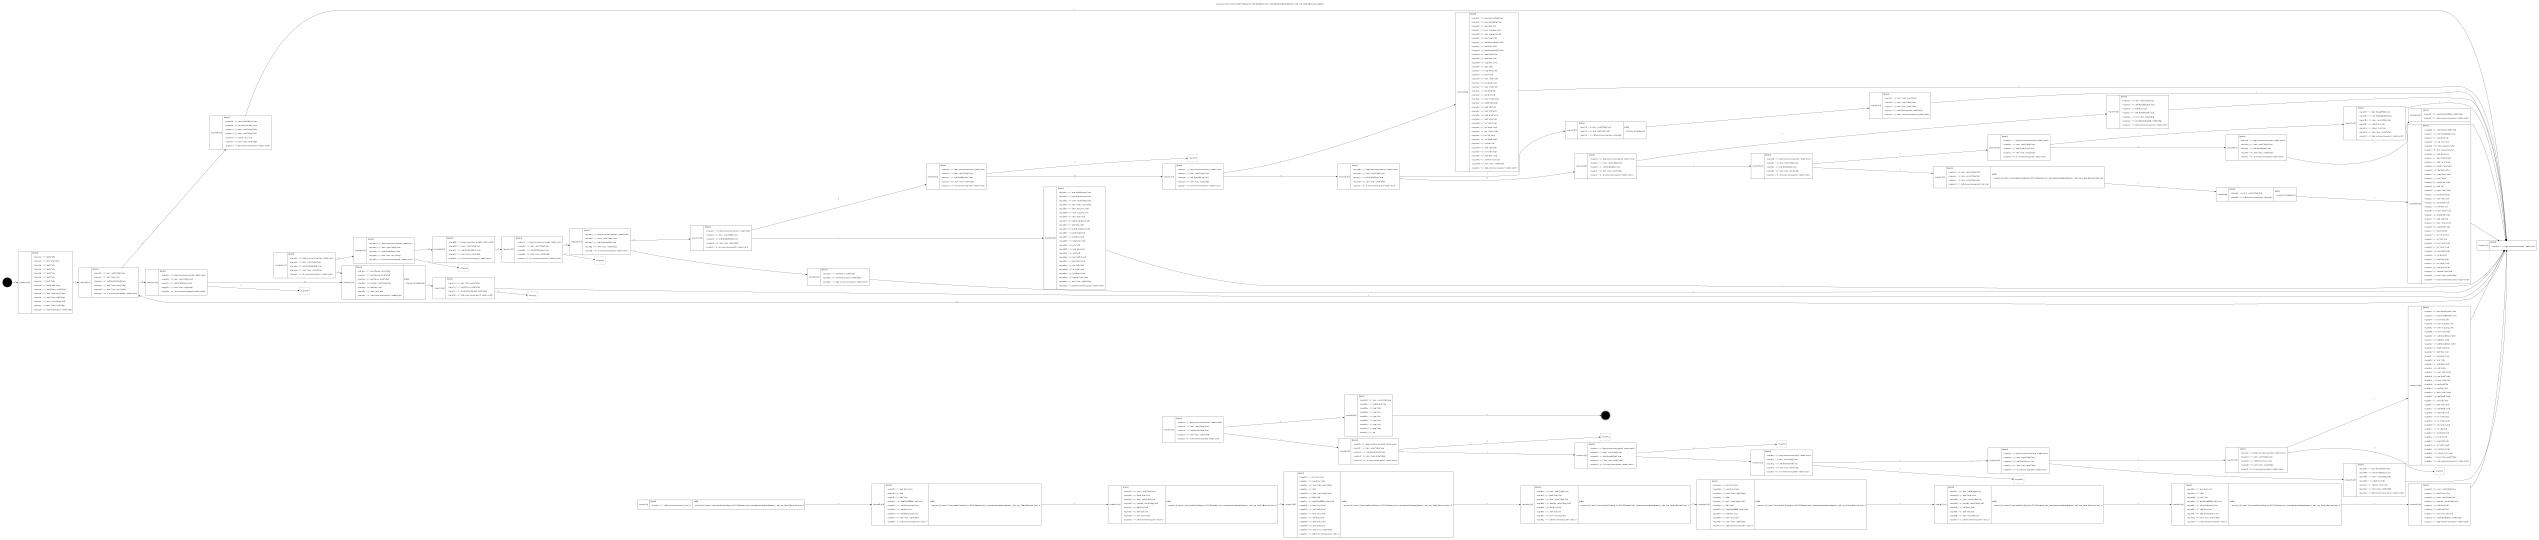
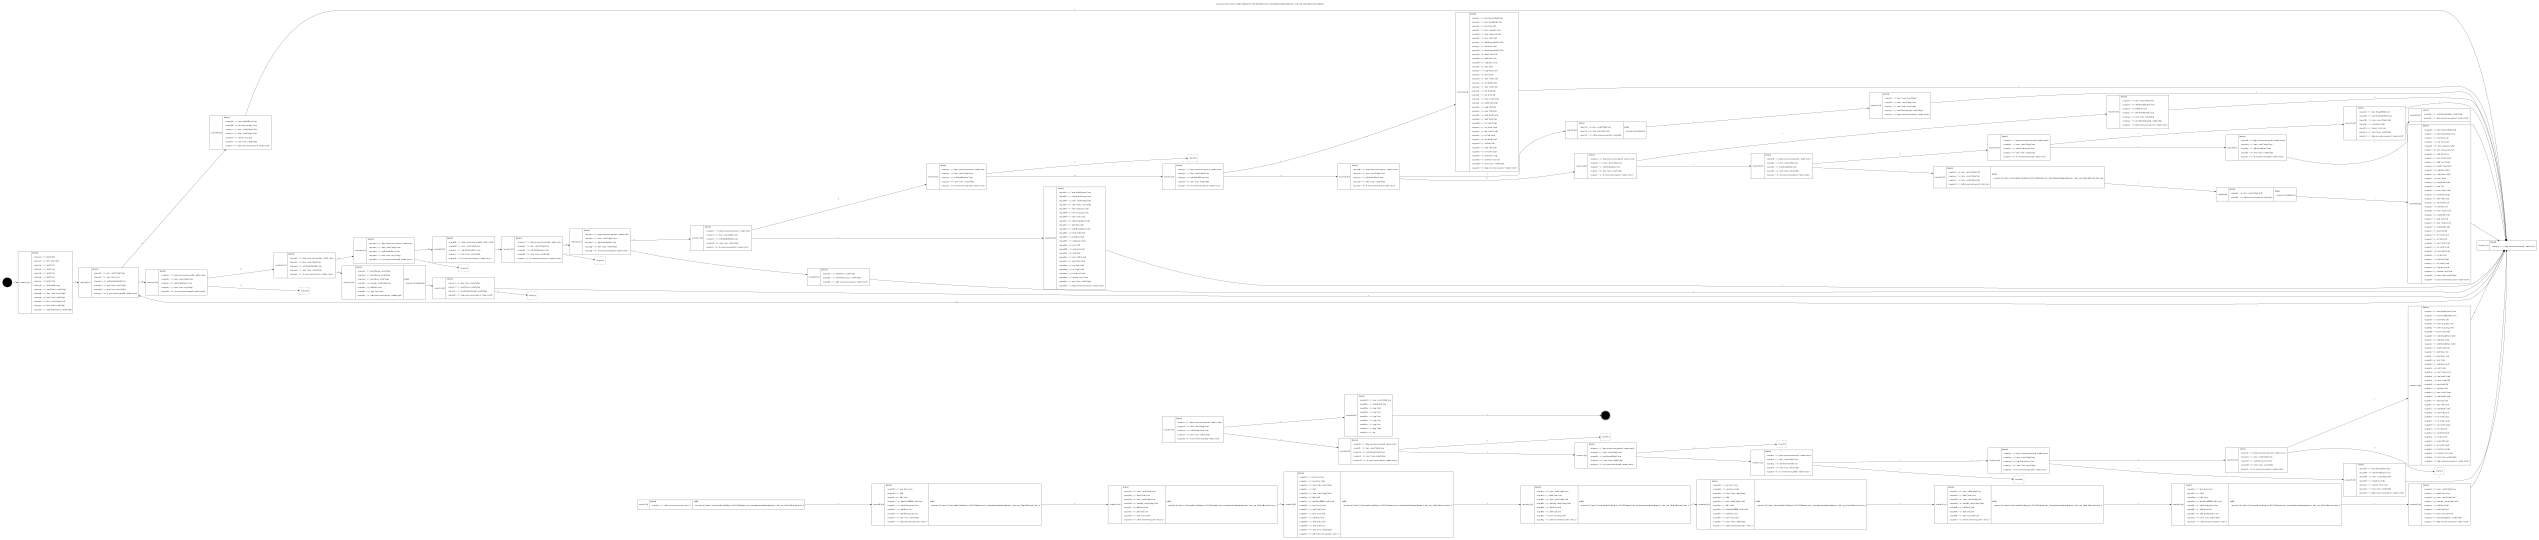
edge "0x401476 [22]" -> "0x40179c [37]": now "0x401476 [22]" -> "0x40148c [22]"
